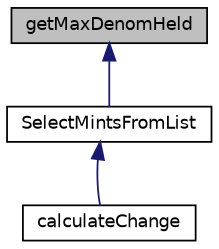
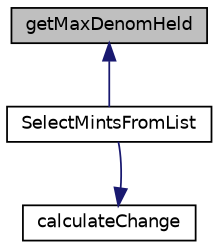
edge "calculateChange" -> "SelectMintsFromList": reversed
